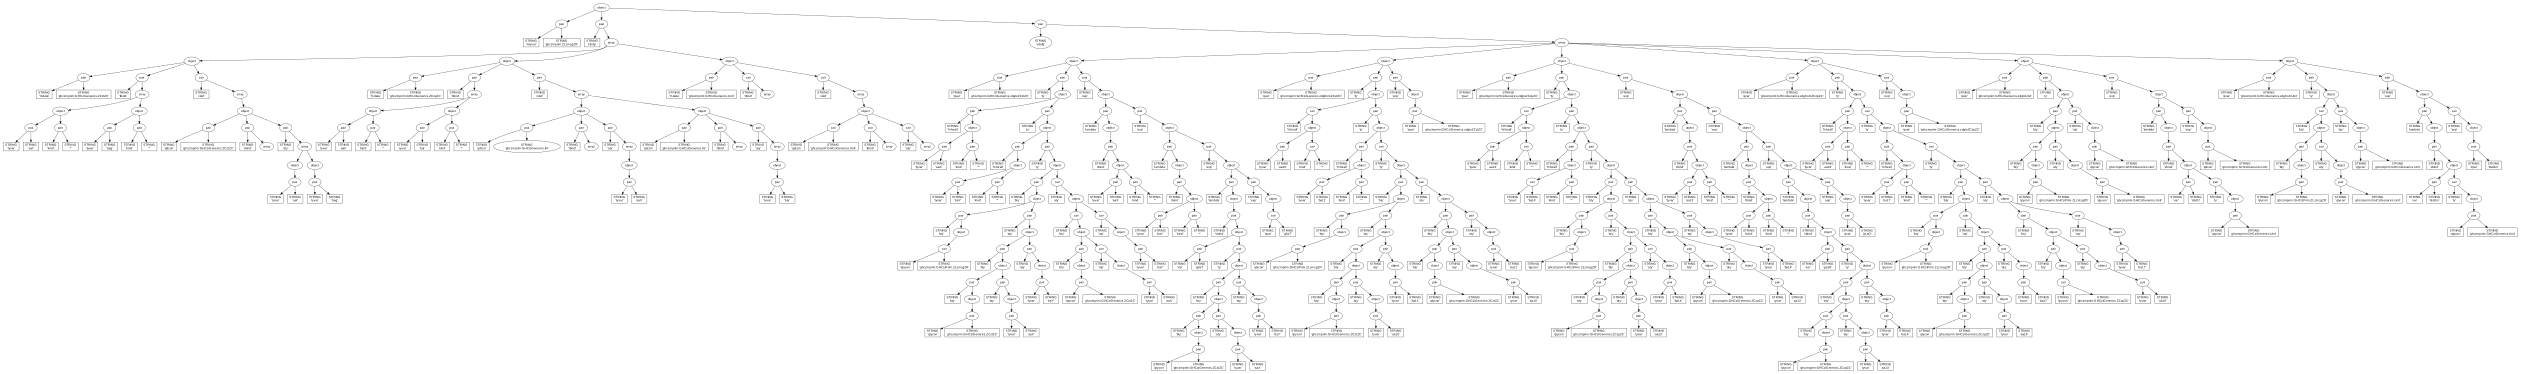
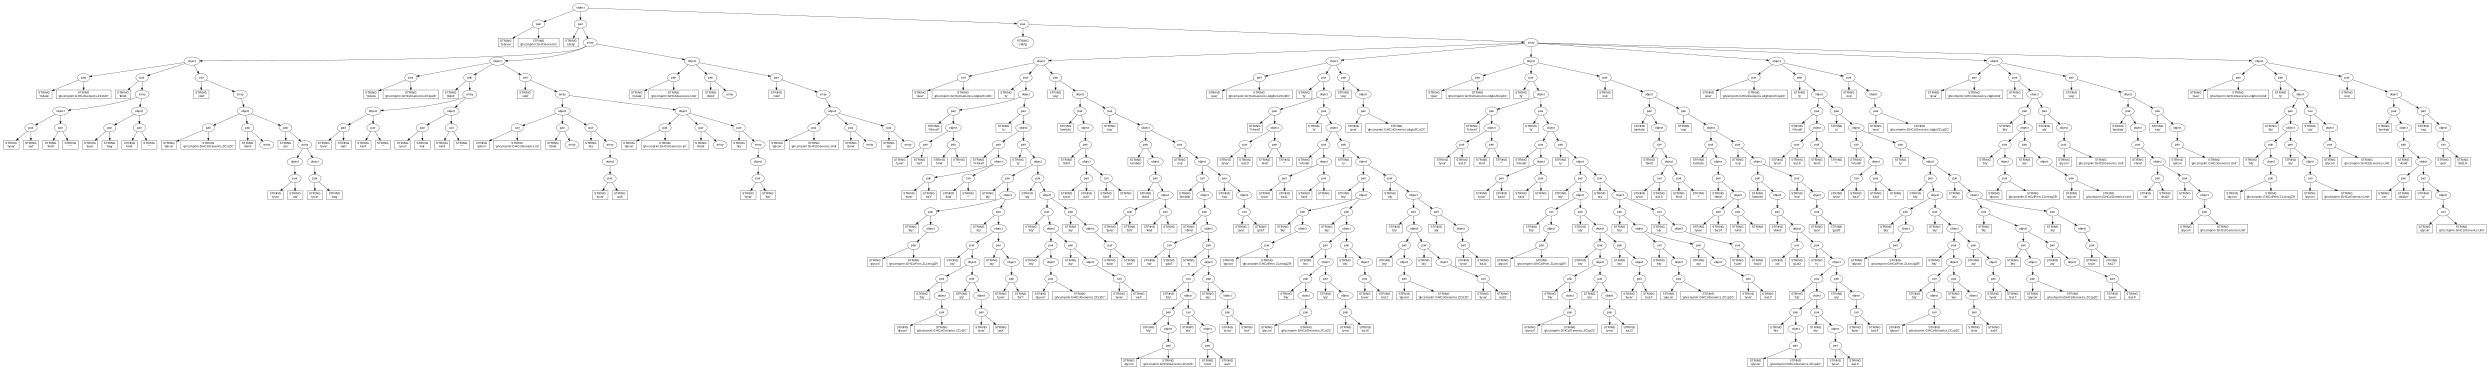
node "STRING 'ghczmprim:ZLzmzgZR'": label "STRING 'ghczmprim:ZLzmzgZR'" -> "STRING 'ghczmprim:GHCGenerics'"
node "STRING 'ghczmprim:GHCziGenerics.Inl'": shape ellipse -> box
